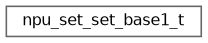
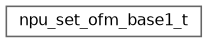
node "npu_set_set_base1_t": label "npu_set_set_base1_t" -> "npu_set_ofm_base1_t"
